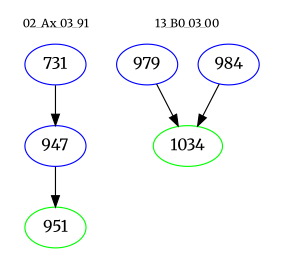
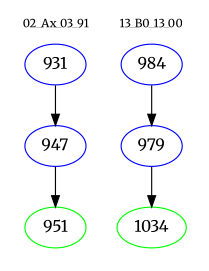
cluster "13_B0_03_00": label "13_B0_03_00" -> "13_B0_13_00"
node "731": label "731" -> "931"
edge "984" -> "1034": now "984" -> "979"
